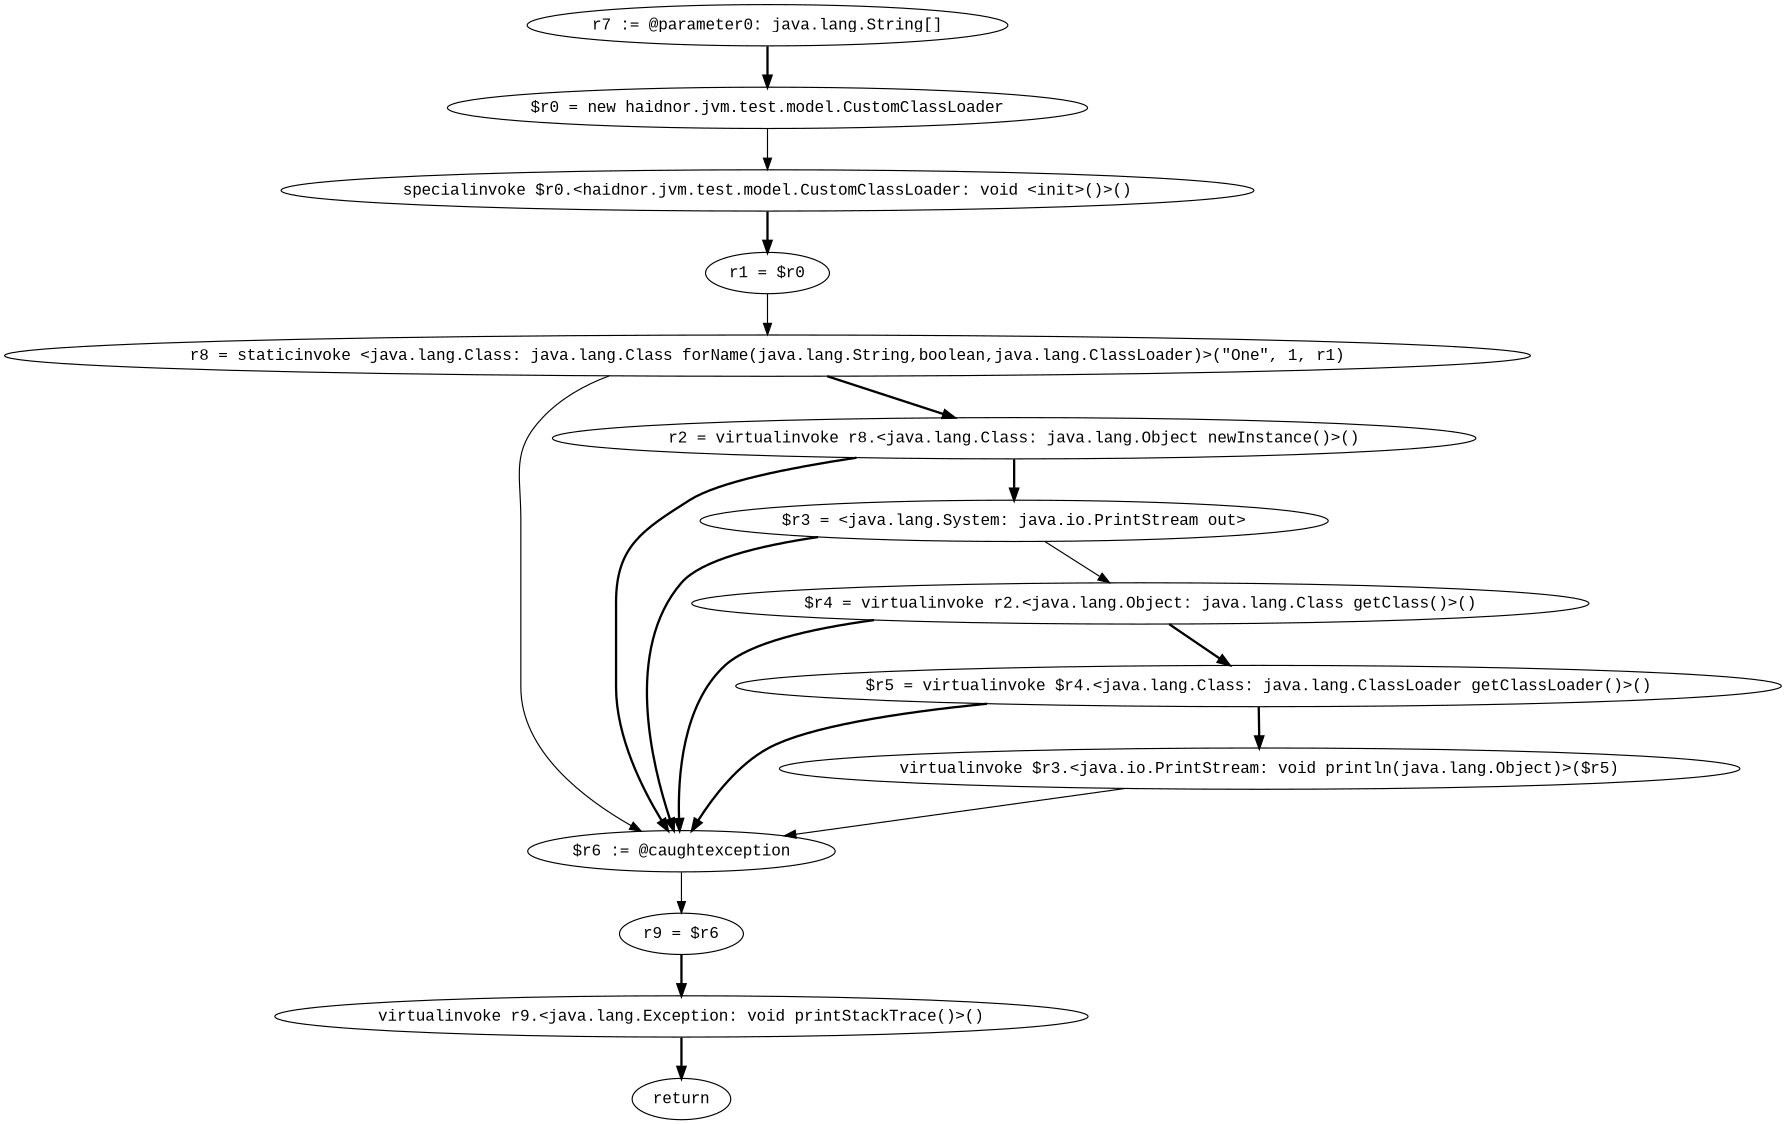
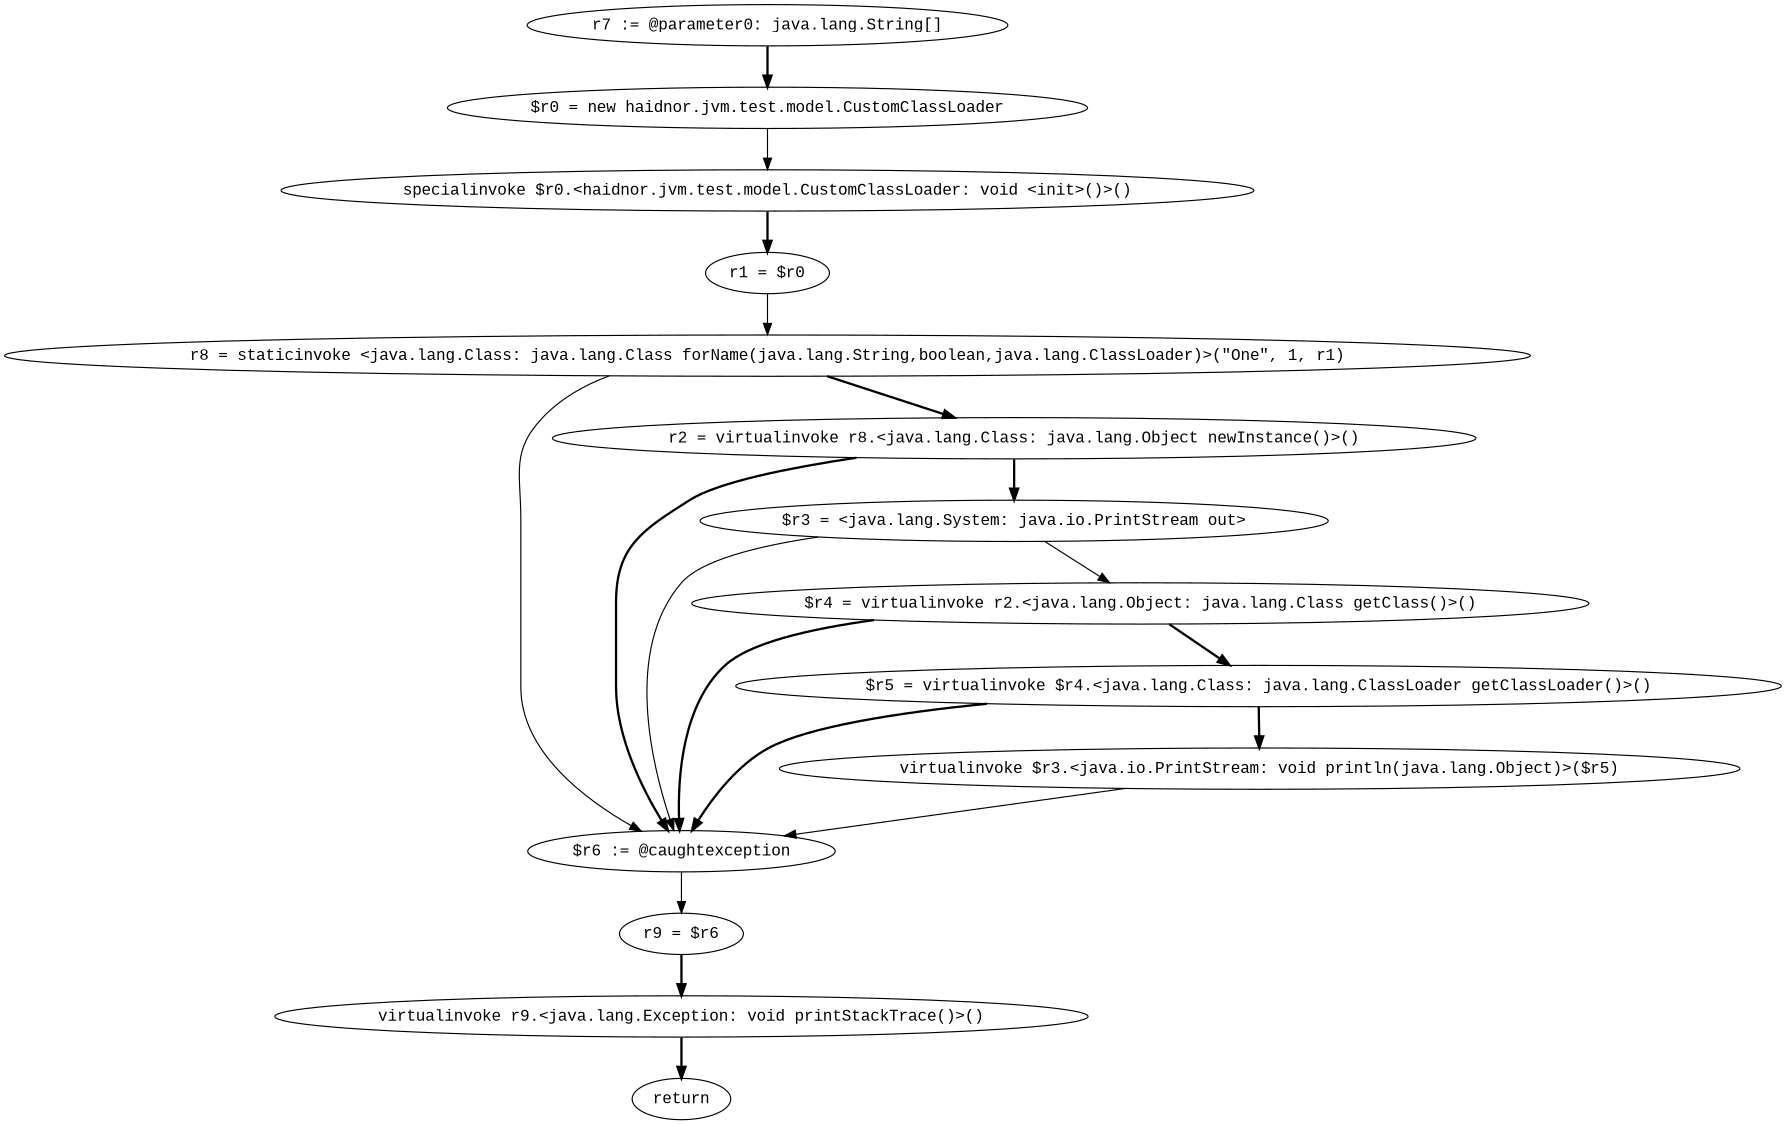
edge "$r3 = <java.lang.System: java.io.PrintStream out>" -> "$r6 := @caughtexception": style bold -> solid
